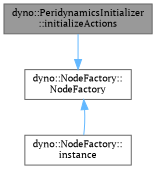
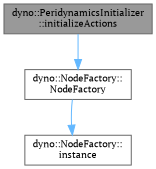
edge "dyno::NodeFactory:: instance" -> "dyno::NodeFactory:: NodeFactory": reversed
